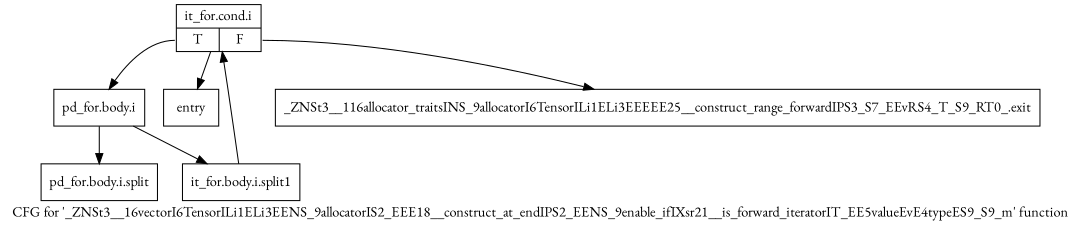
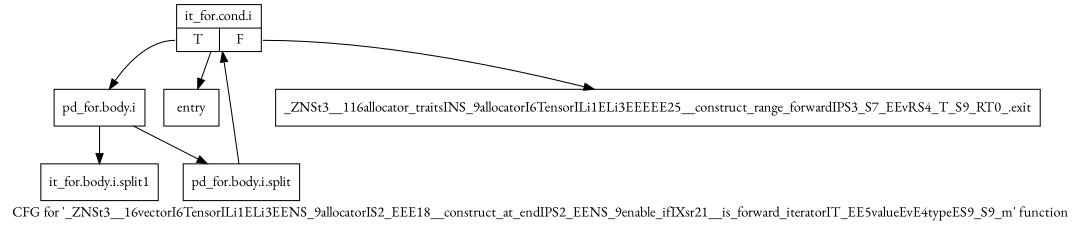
edge "it_for.body.i.split1" -> "it_for.cond.i": now "pd_for.body.i.split" -> "it_for.cond.i"
